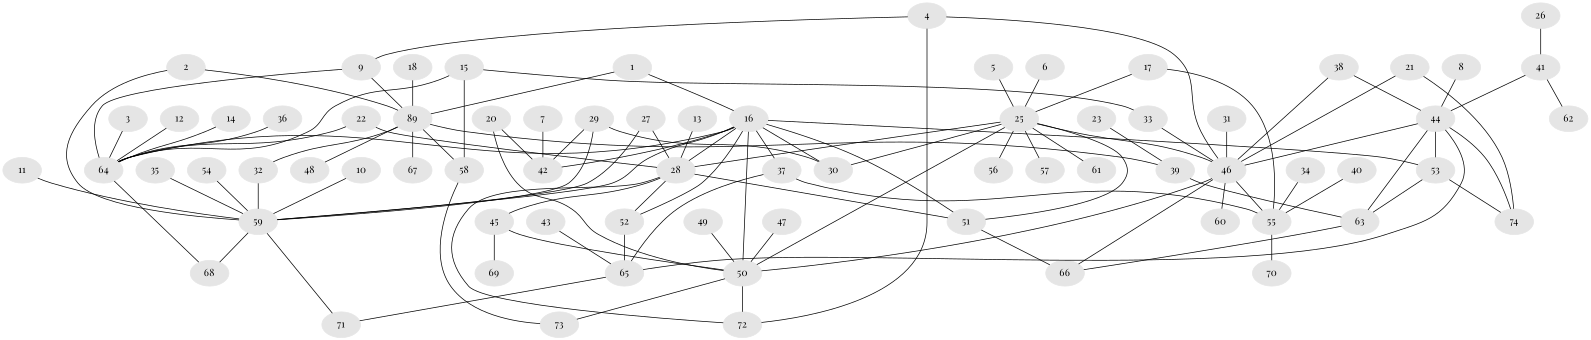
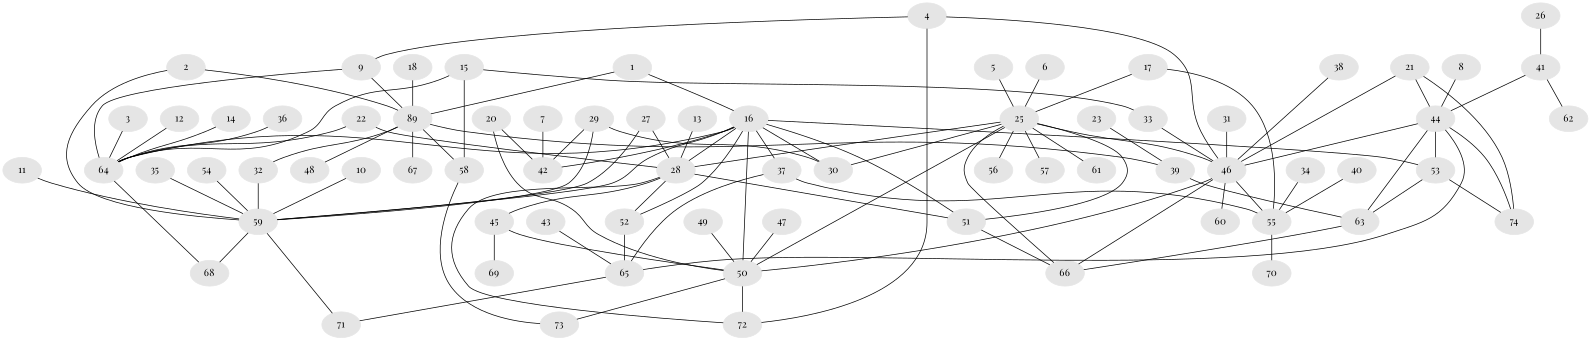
edge "38" -- "44": now "21" -- "44"
edge "25" -- "66": added
